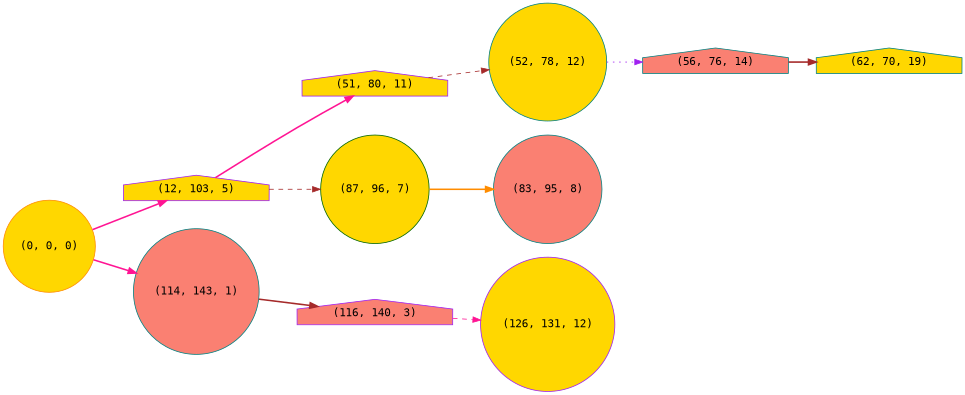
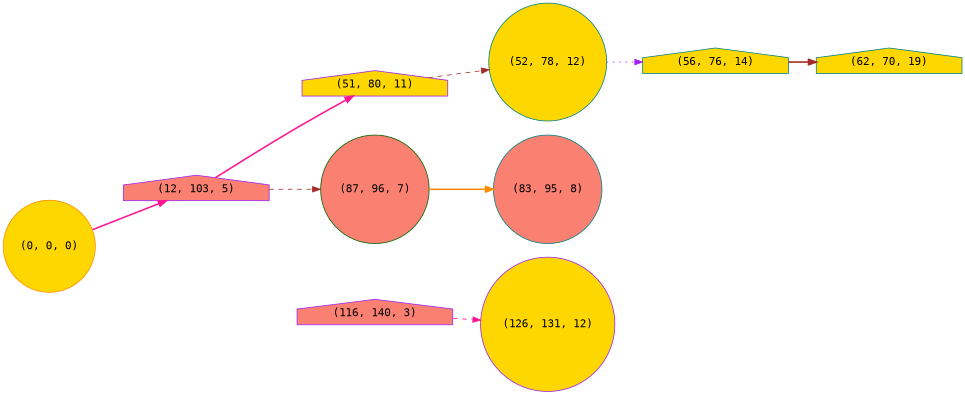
node "(56, 76, 14)": fillcolor salmon -> gold
node "(12, 103, 5)": fillcolor gold -> salmon
node "(87, 96, 7)": fillcolor gold -> salmon
node "(114, 143, 1)": removed
